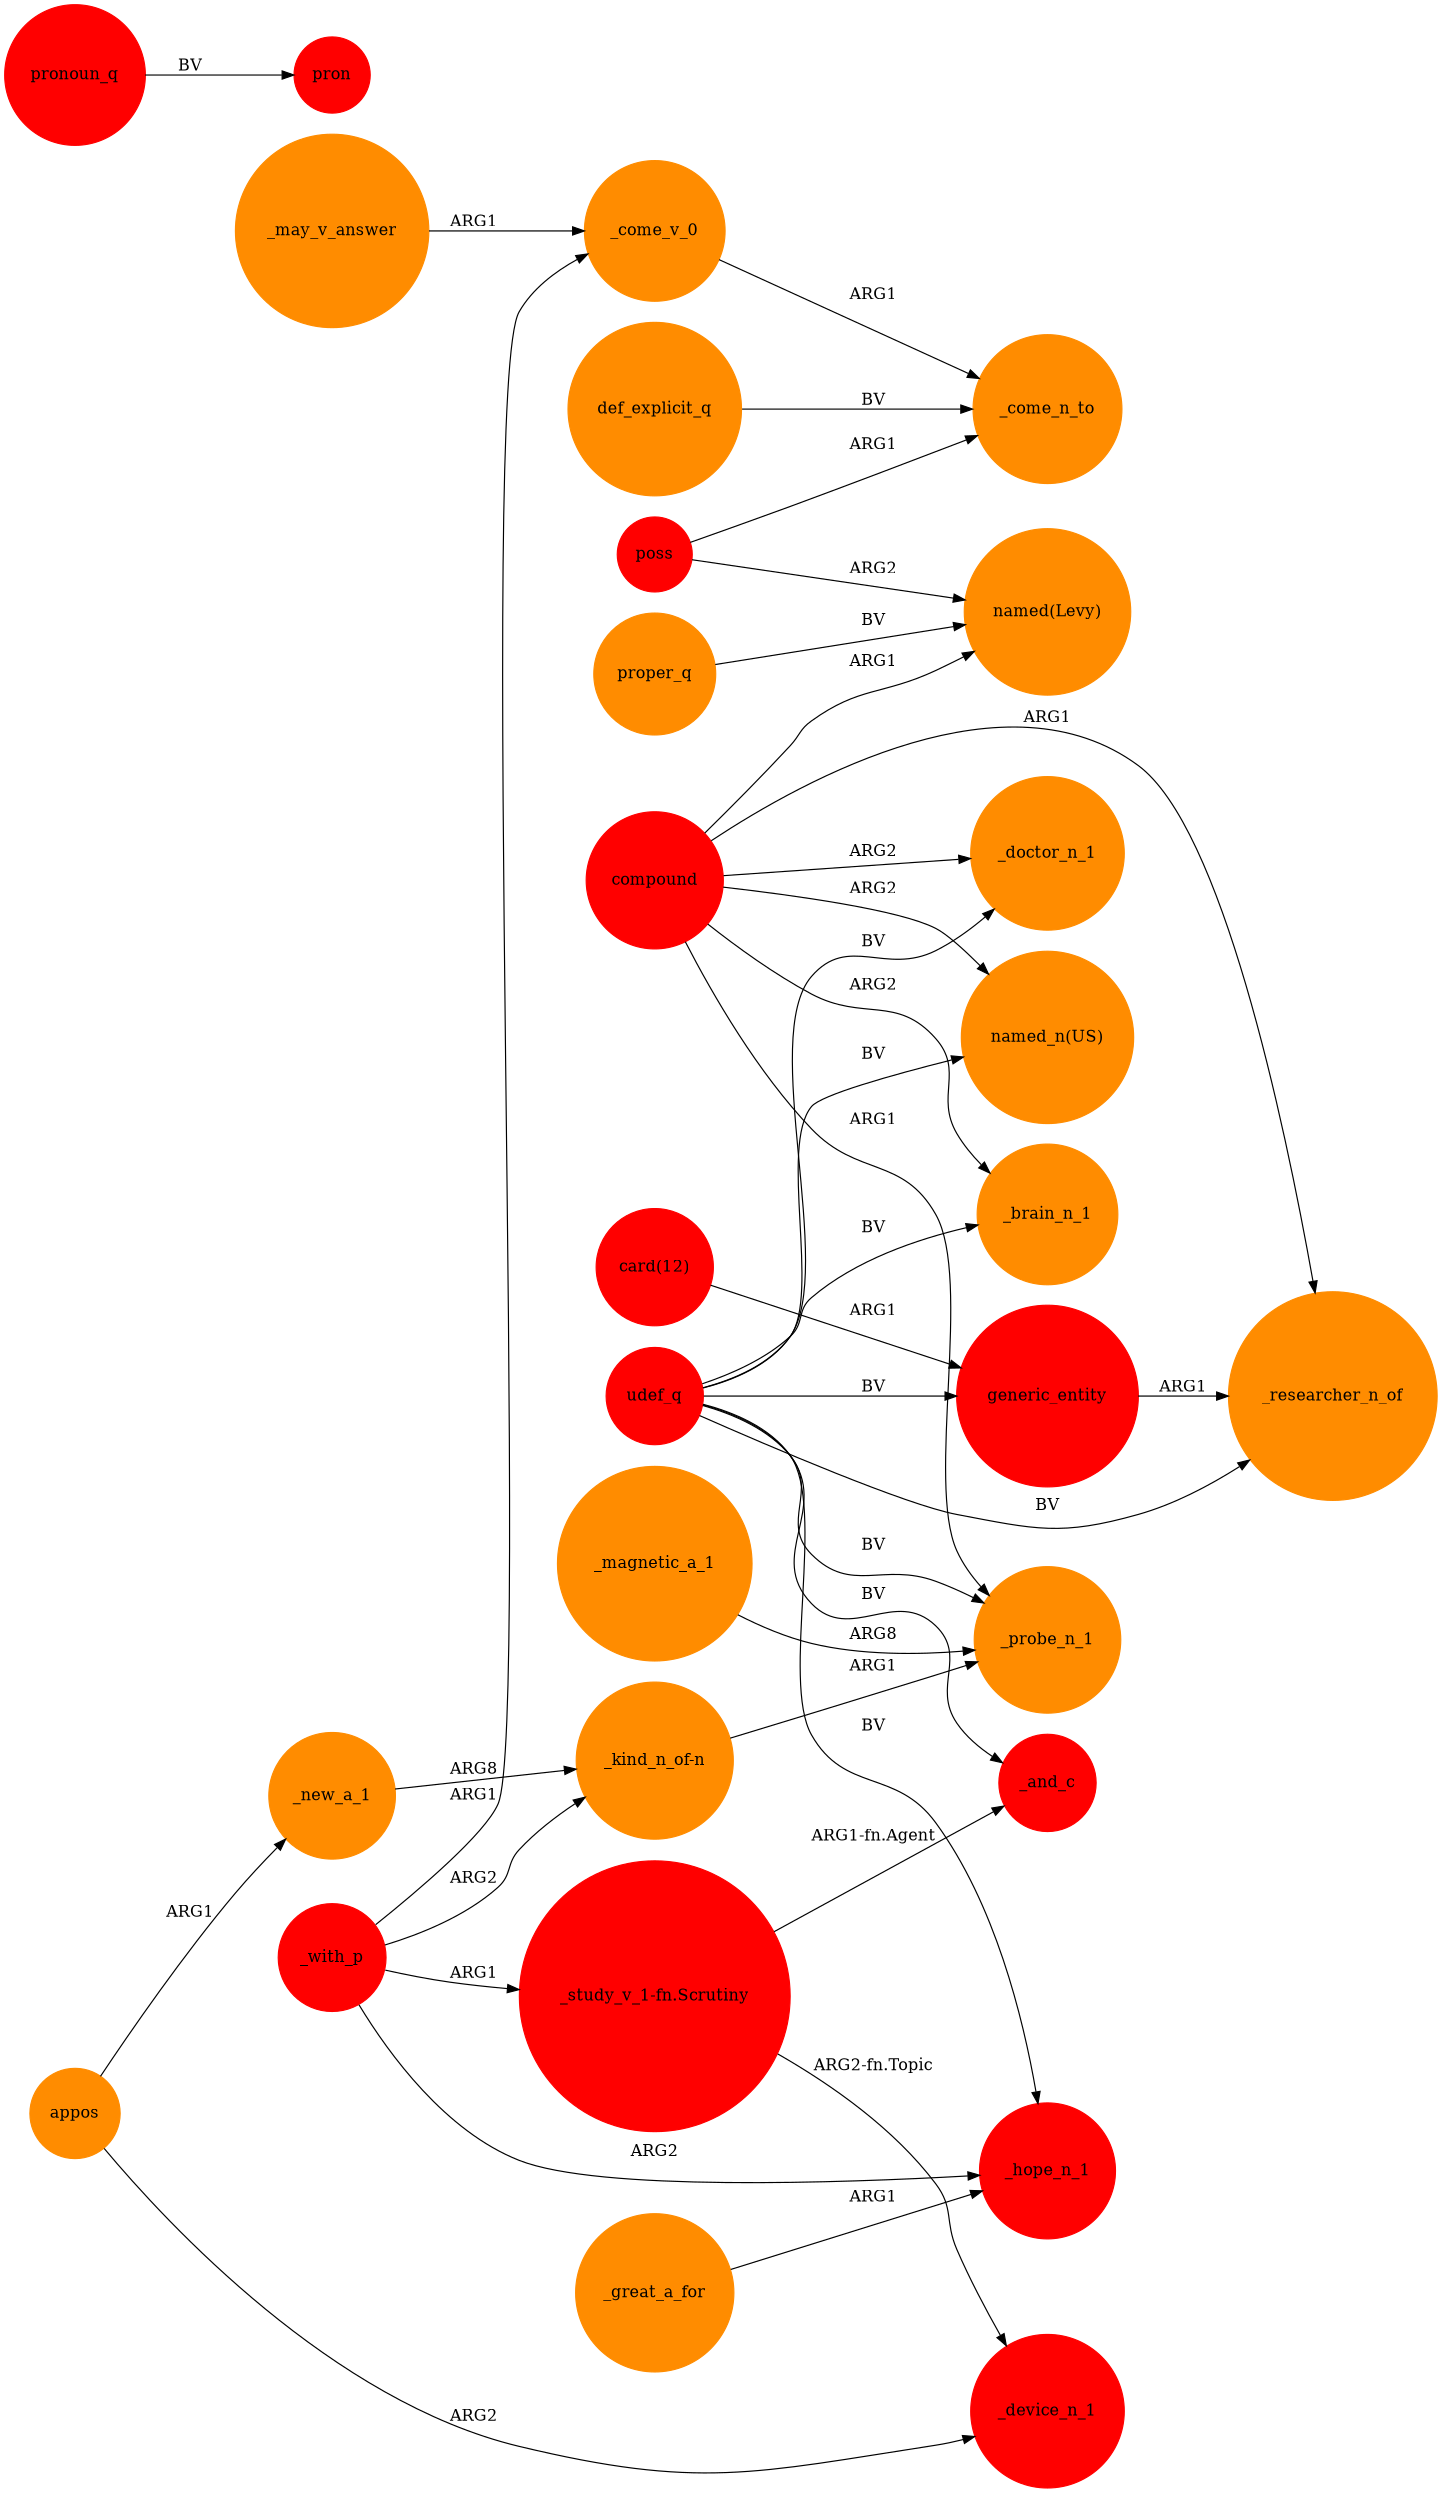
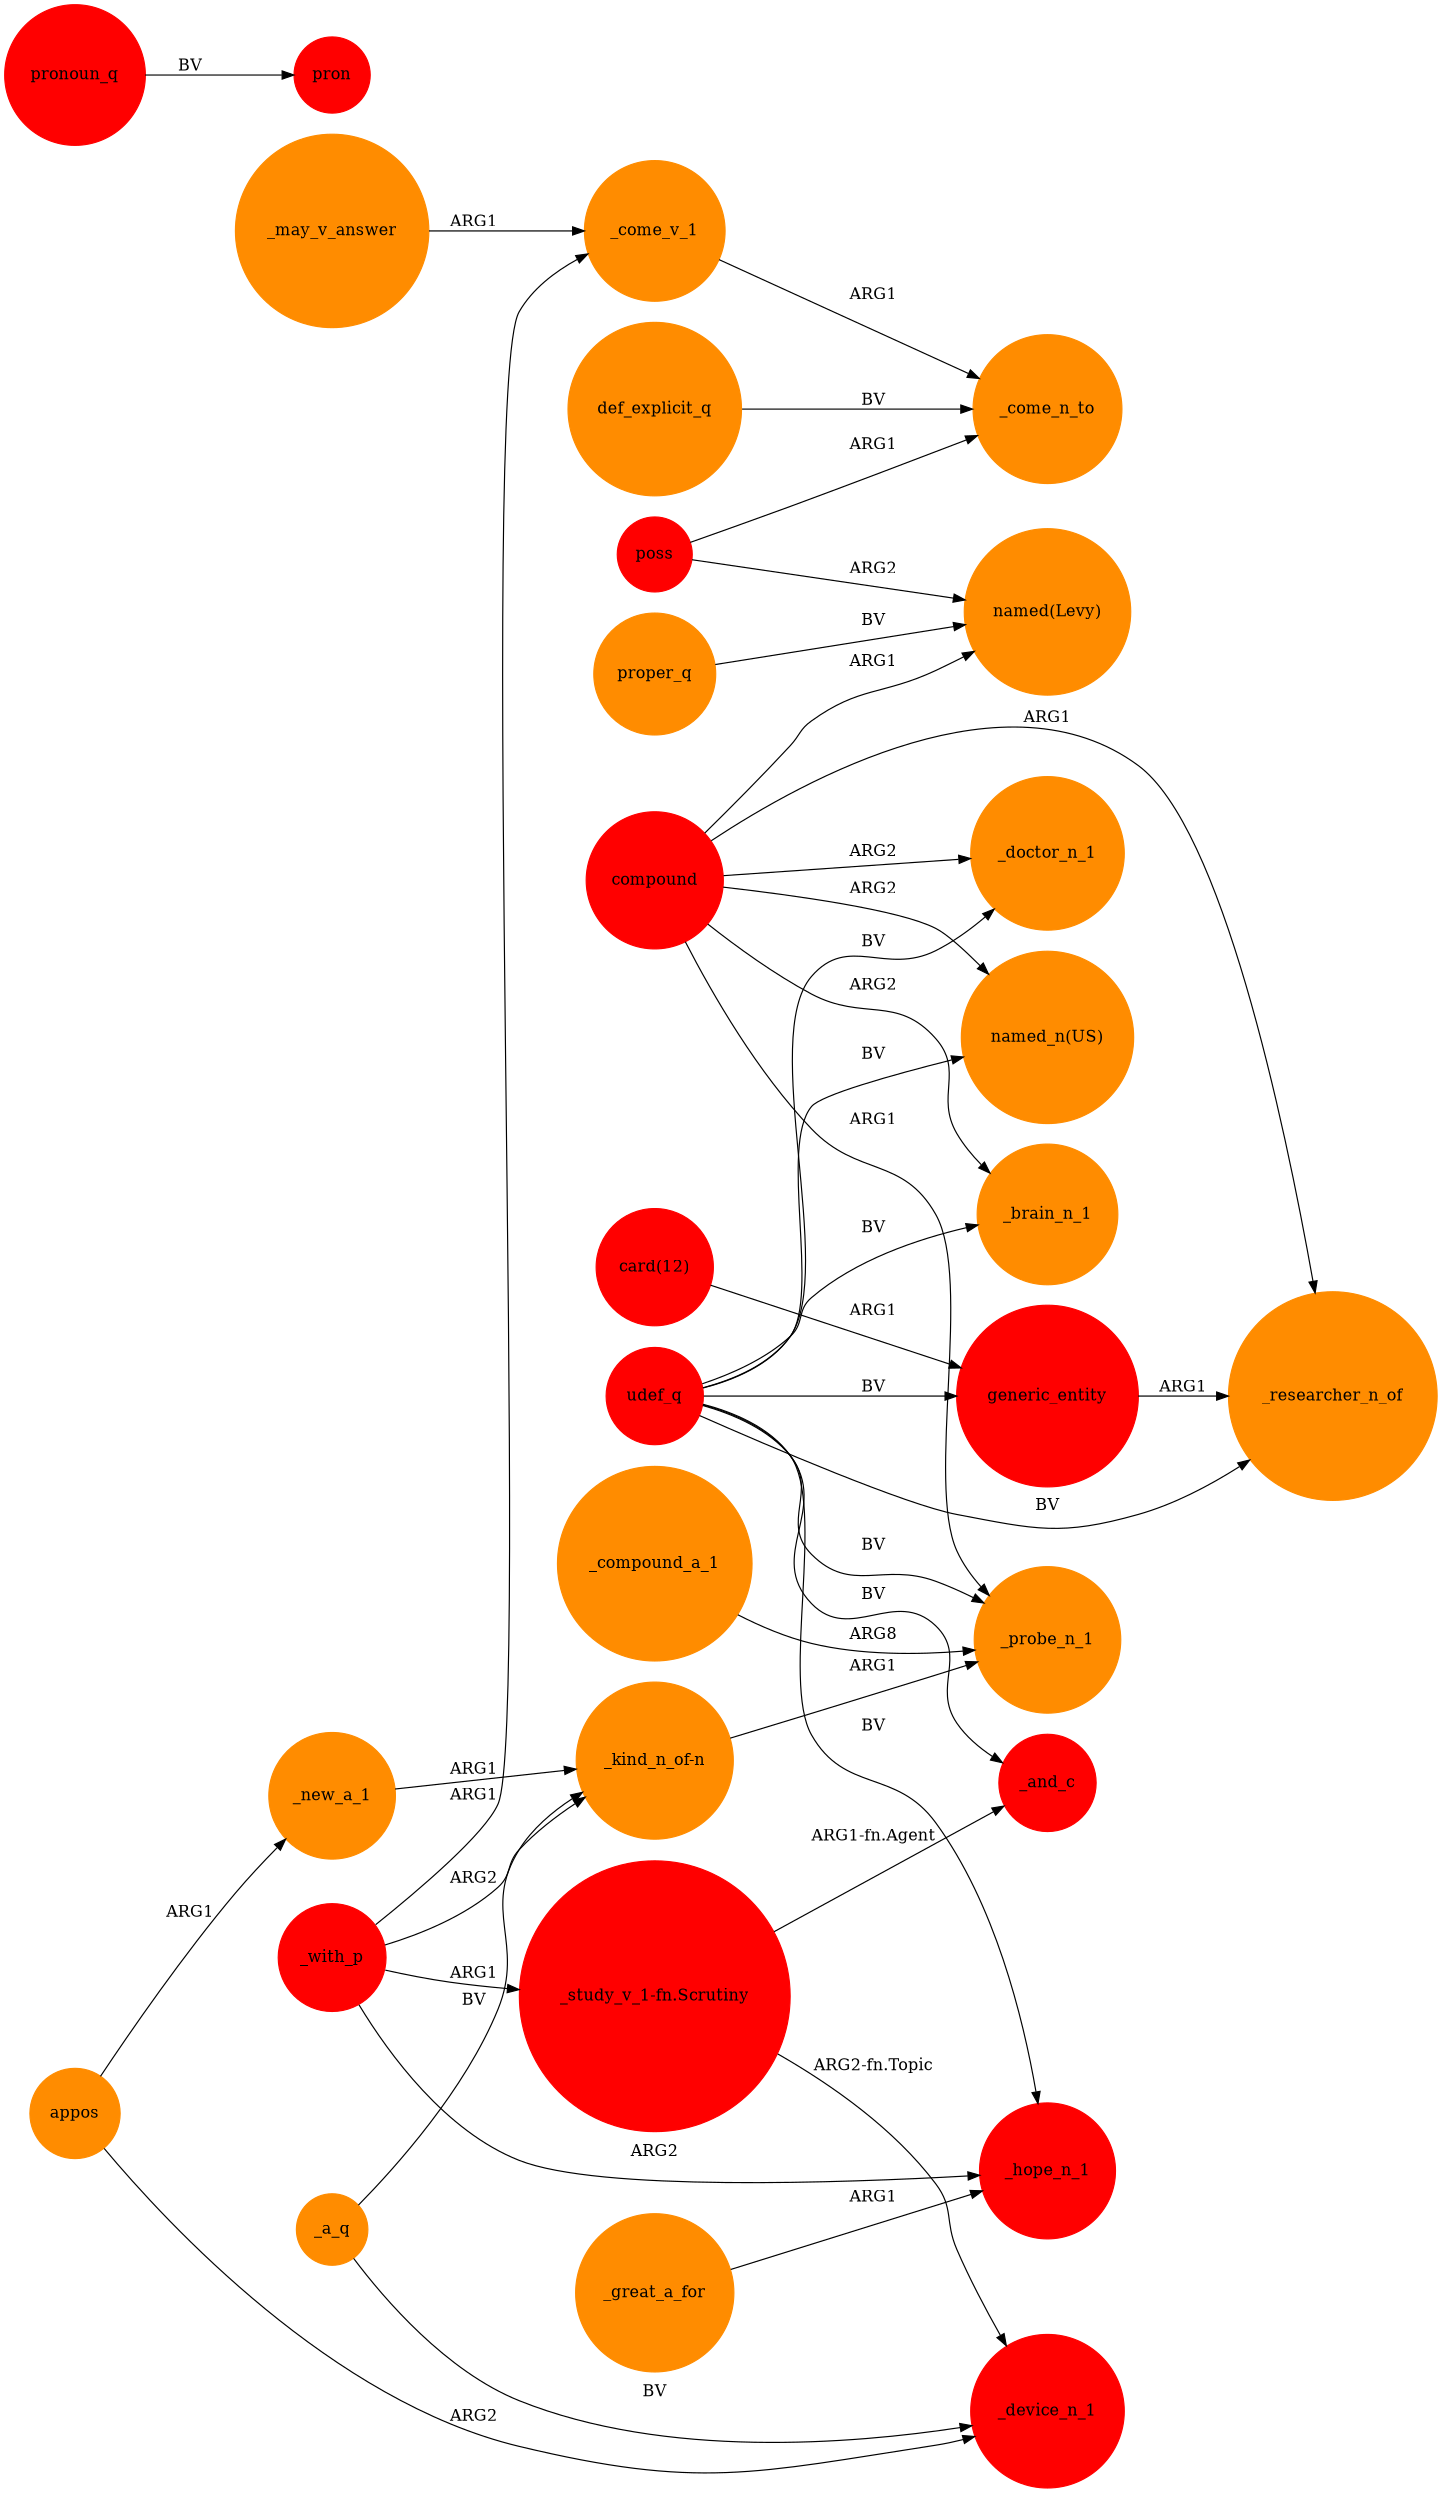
node "_come_v_0": label "_come_v_0" -> "_come_v_1"
node "_magnetic_a_1": label "_magnetic_a_1" -> "_compound_a_1"
edge "_new_a_1" -> "_kind_n_of-n": label "ARG8" -> "ARG1"
node "_a_q": added
